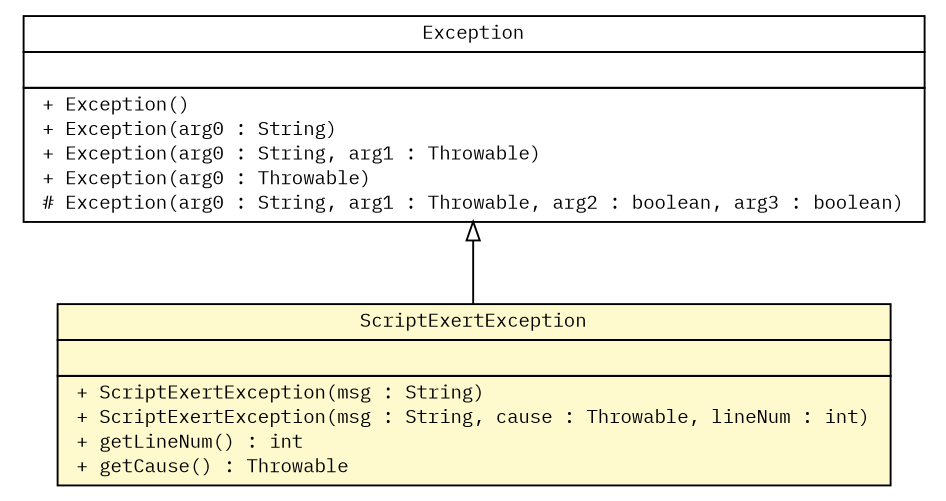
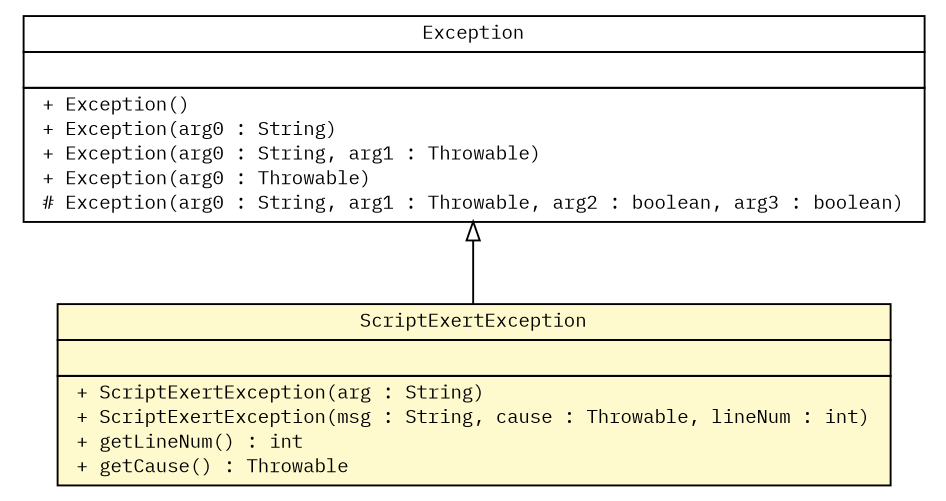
node "ScriptExertException": text "+ ScriptExertException(msg : String)" -> "+ ScriptExertException(arg : String)"
